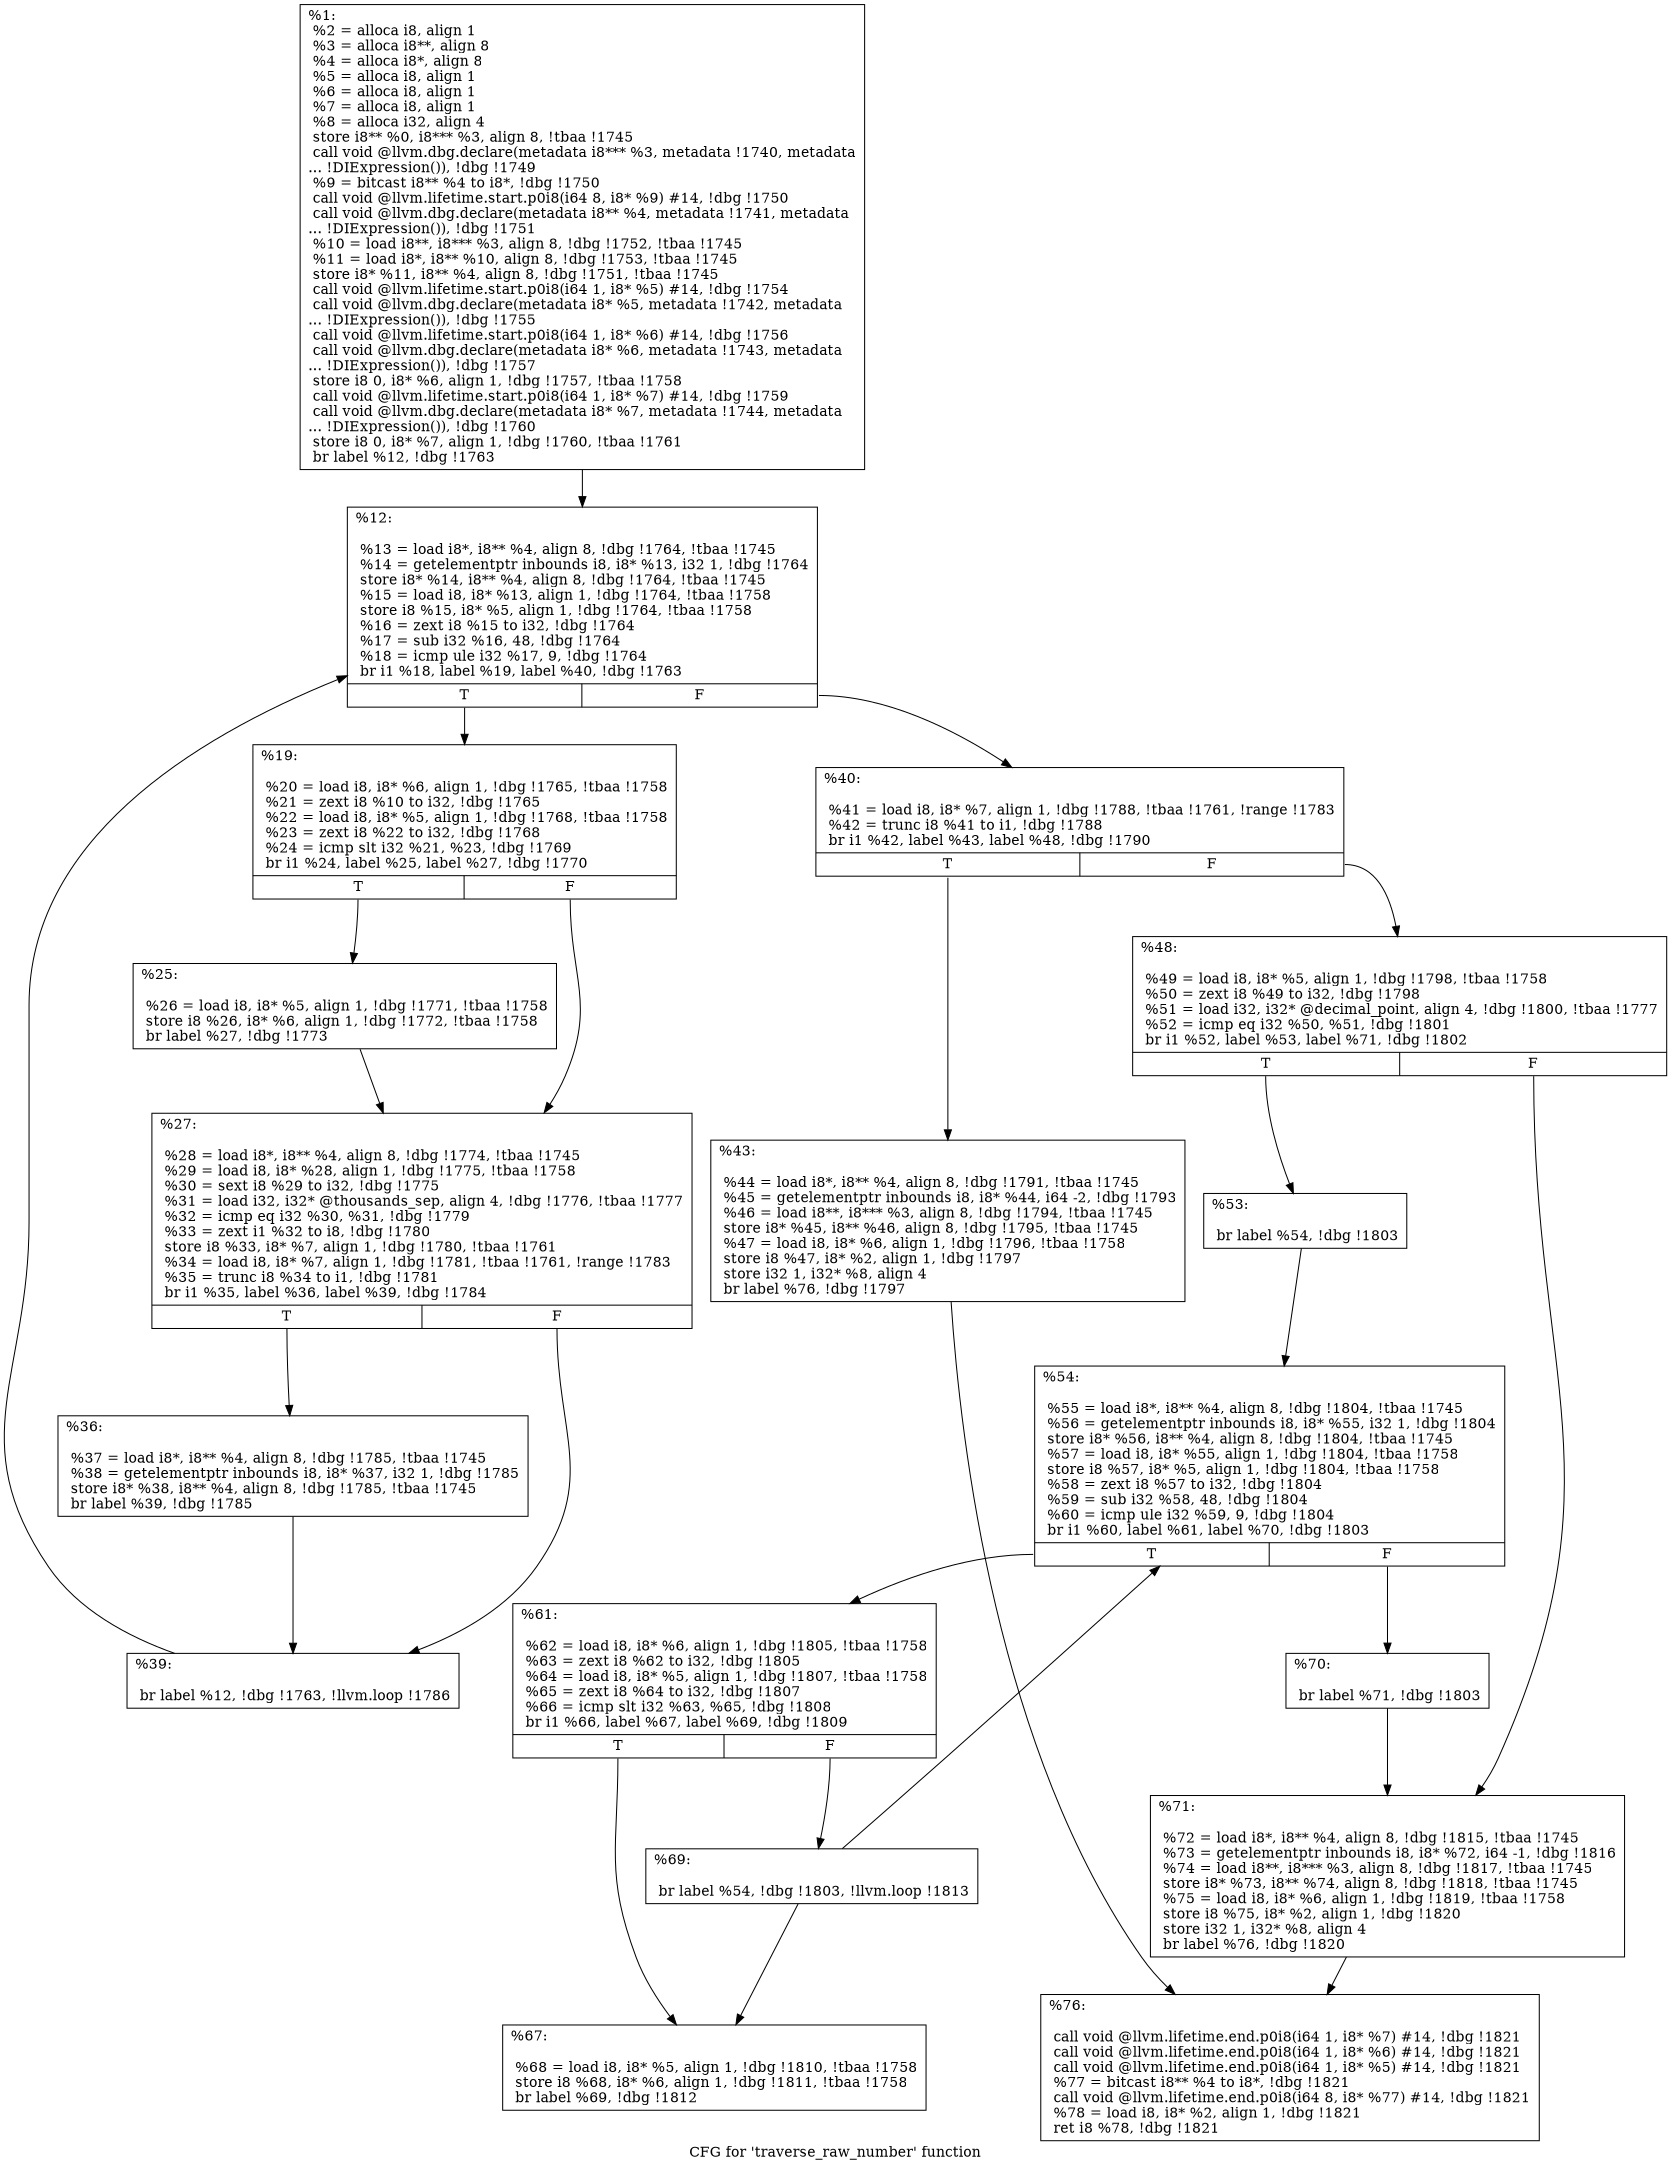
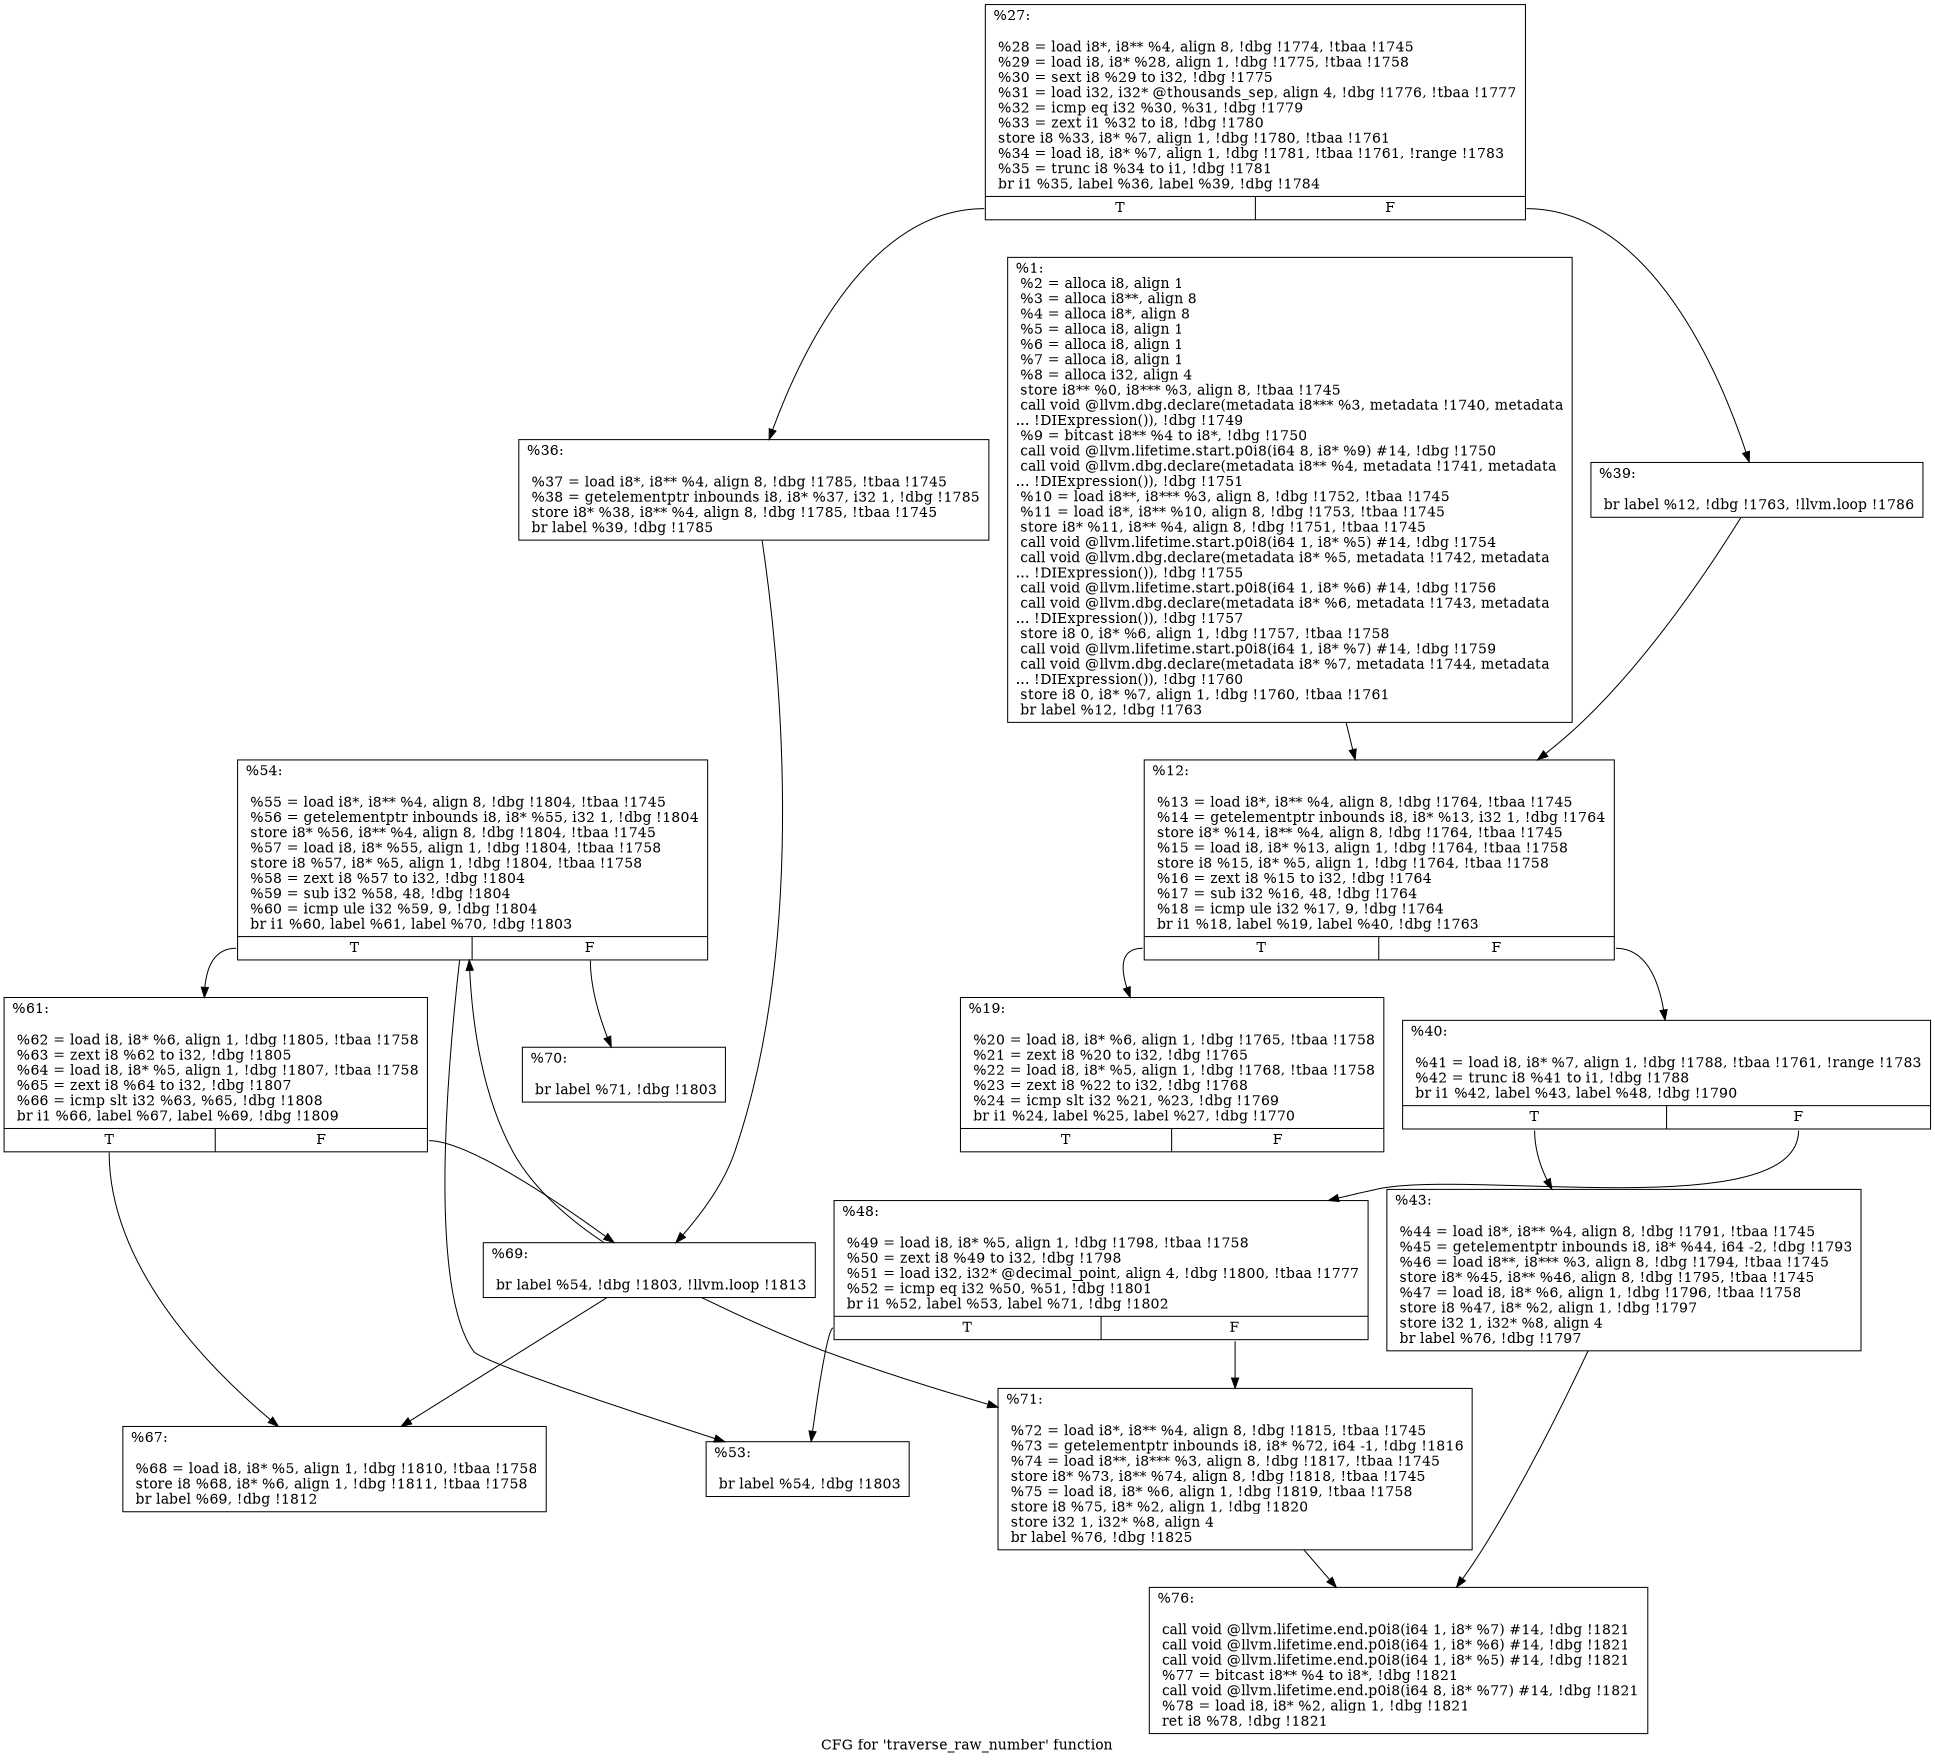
node "%19:": text "%21 = zext i8 %10 to i32, !dbg !1765" -> "%21 = zext i8 %20 to i32, !dbg !1765"
edge "%19:" -> "%27:": removed
node "%25:": removed
edge "%53:" -> "%54:": reversed
edge "%36:" -> "%39:": now "%36:" -> "%69:"
edge "%70:" -> "%71:": now "%69:" -> "%71:"
node "%71:": text "br label %76, !dbg !1820" -> "br label %76, !dbg !1825"
